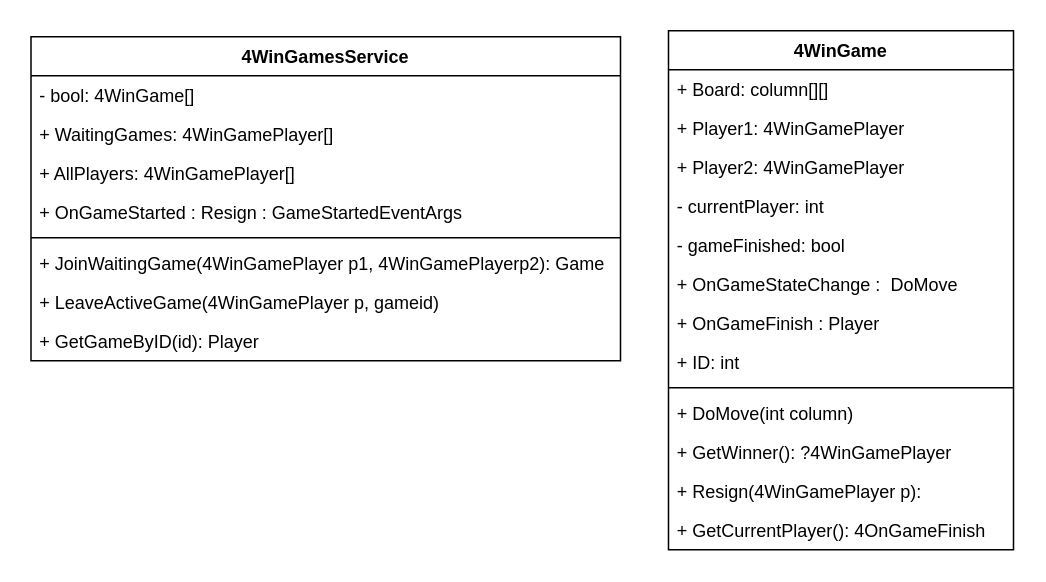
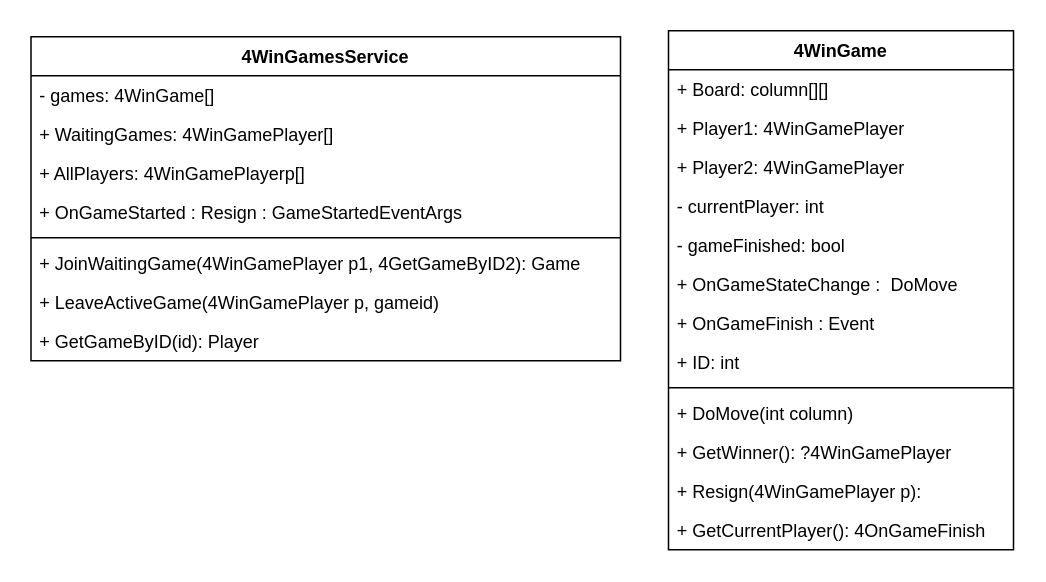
node "- bool: 4WinGame[]": label "- bool: 4WinGame[]" -> "- games: 4WinGame[]"
node "+ AllPlayers: 4WinGamePlayer[]": label "+ AllPlayers: 4WinGamePlayer[]" -> "+ AllPlayers: 4WinGamePlayerp[]"
node "+ JoinWaitingGame(4WinGamePlayer p1, 4WinGamePlayerp2): Game": label "+ JoinWaitingGame(4WinGamePlayer p1, 4WinGamePlayerp2): Game" -> "+ JoinWaitingGame(4WinGamePlayer p1, 4GetGameByID2): Game"
node "+ OnGameFinish : Player": label "+ OnGameFinish : Player" -> "+ OnGameFinish : Event"
